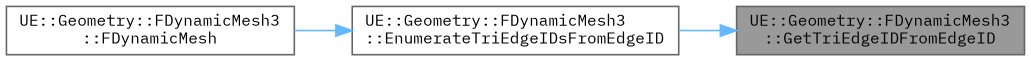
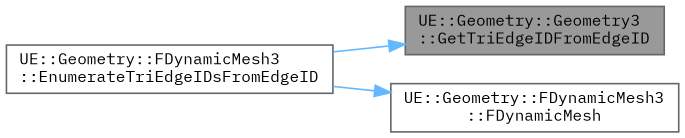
edge "UE::Geometry::FDynamicMesh3 ::FDynamicMesh" -> "UE::Geometry::FDynamicMesh3 ::EnumerateTriEdgeIDsFromEdgeID": reversed
node "UE::Geometry::FDynamicMesh3 ::GetTriEdgeIDFromEdgeID": label "UE::Geometry::FDynamicMesh3 ::GetTriEdgeIDFromEdgeID" -> "UE::Geometry::Geometry3 ::GetTriEdgeIDFromEdgeID"
